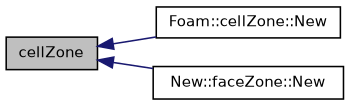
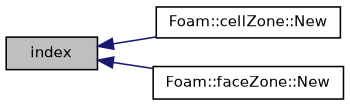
node "cellZone": label "cellZone" -> "index"
node "New::faceZone::New": label "New::faceZone::New" -> "Foam::faceZone::New"
